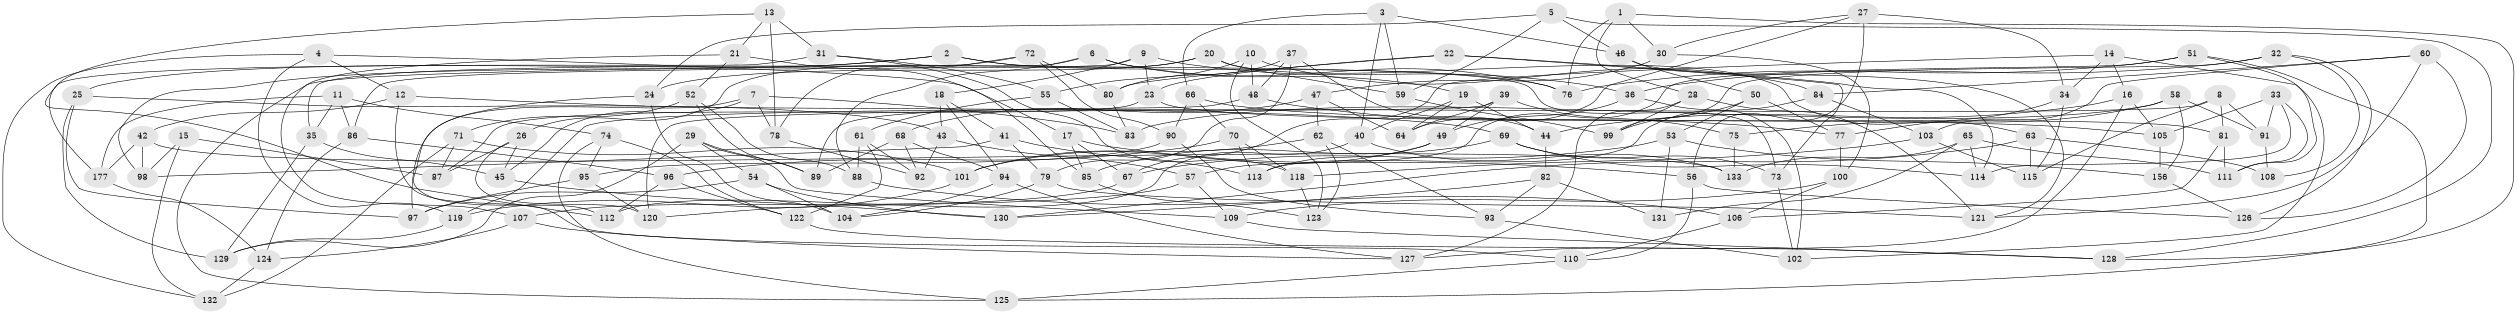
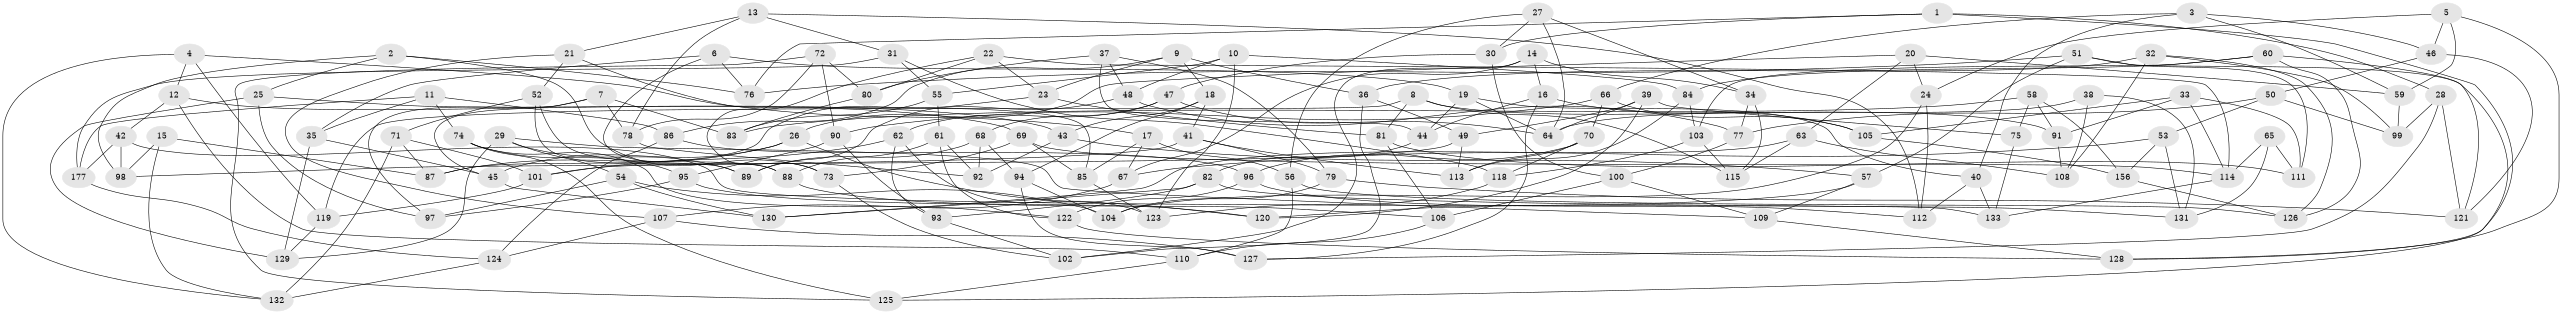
node "38": added
edge "65" -- "133": now "114" -- "133"
